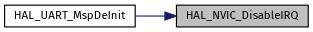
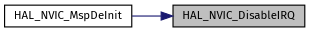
node "HAL_UART_MspDeInit": label "HAL_UART_MspDeInit" -> "HAL_NVIC_MspDeInit"
